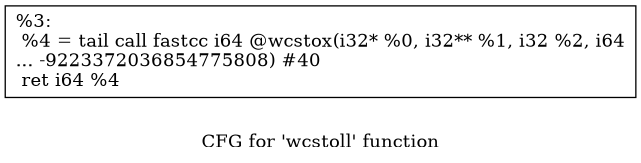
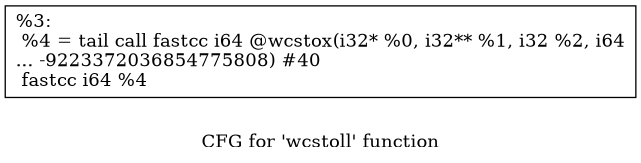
node "%3:": text "ret i64 %4" -> "fastcc i64 %4"
